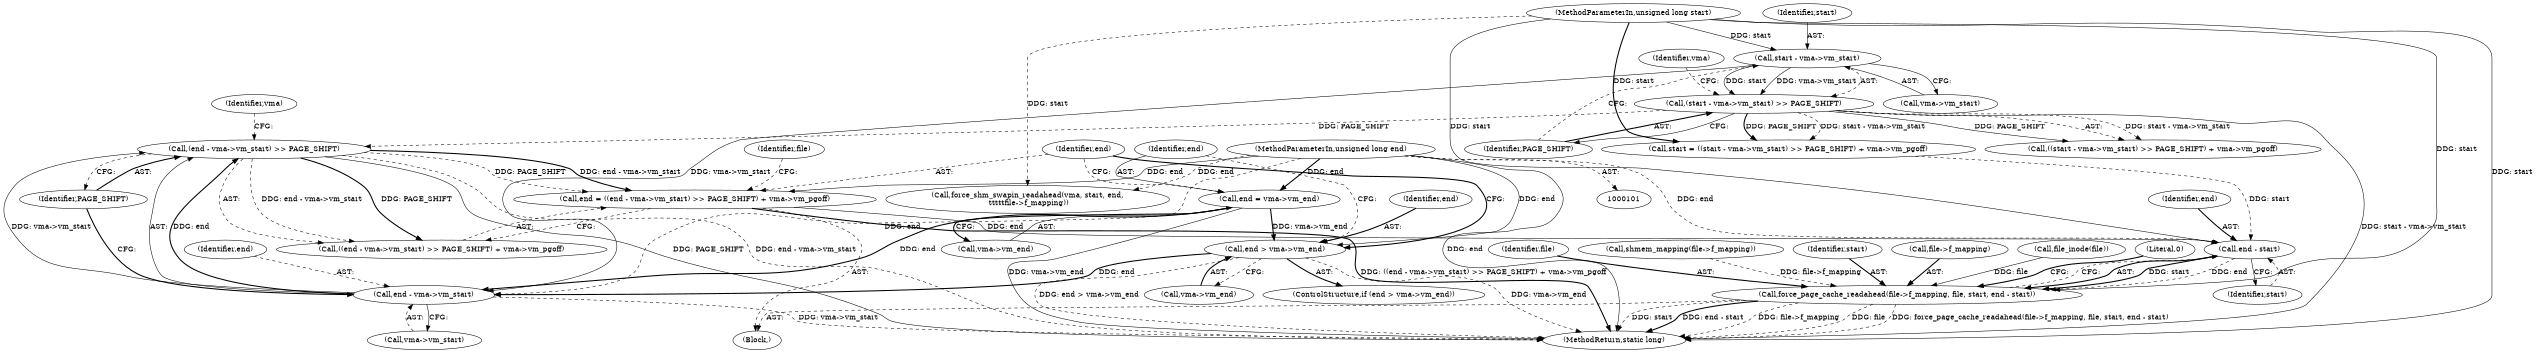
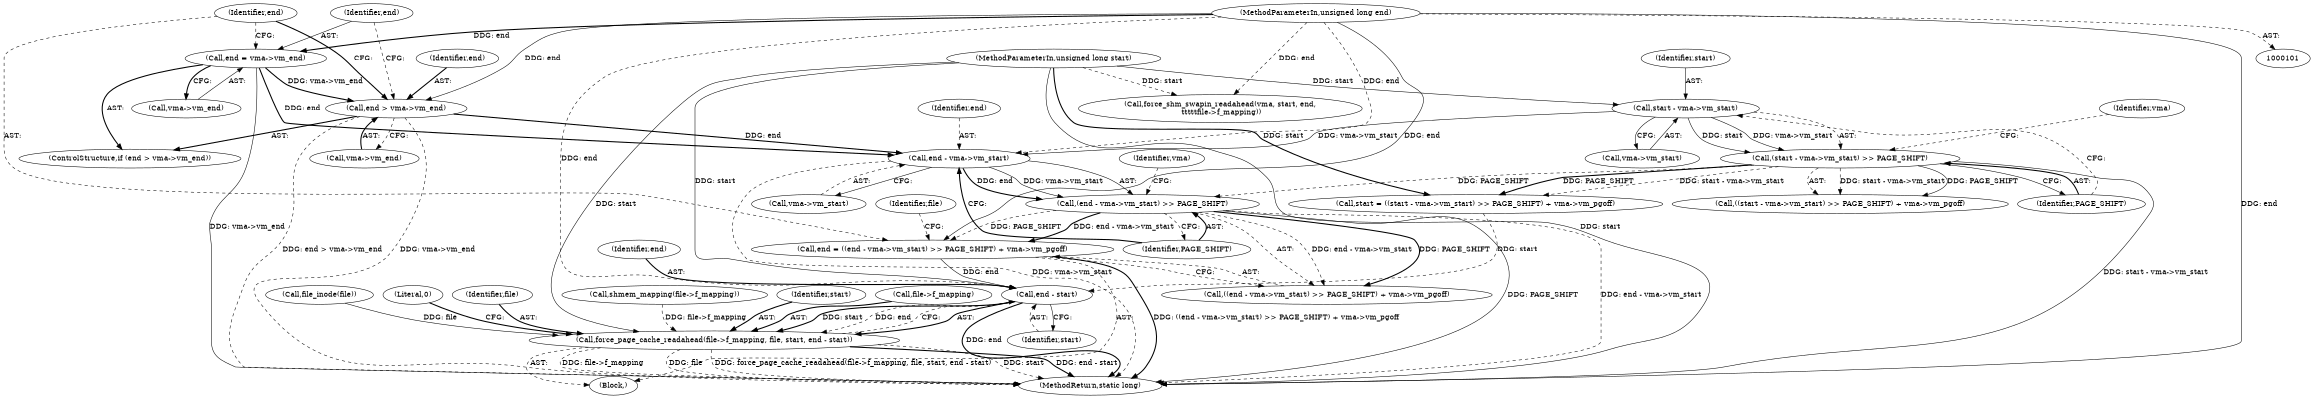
edge "(Call,end = vma->vm_end)" -> "(ControlStructure,if (end > vma->vm_end))": added, label "AST:"
edge "(Call,end - start)" -> "(MethodReturn,static long)": added, label "DDG: end"
